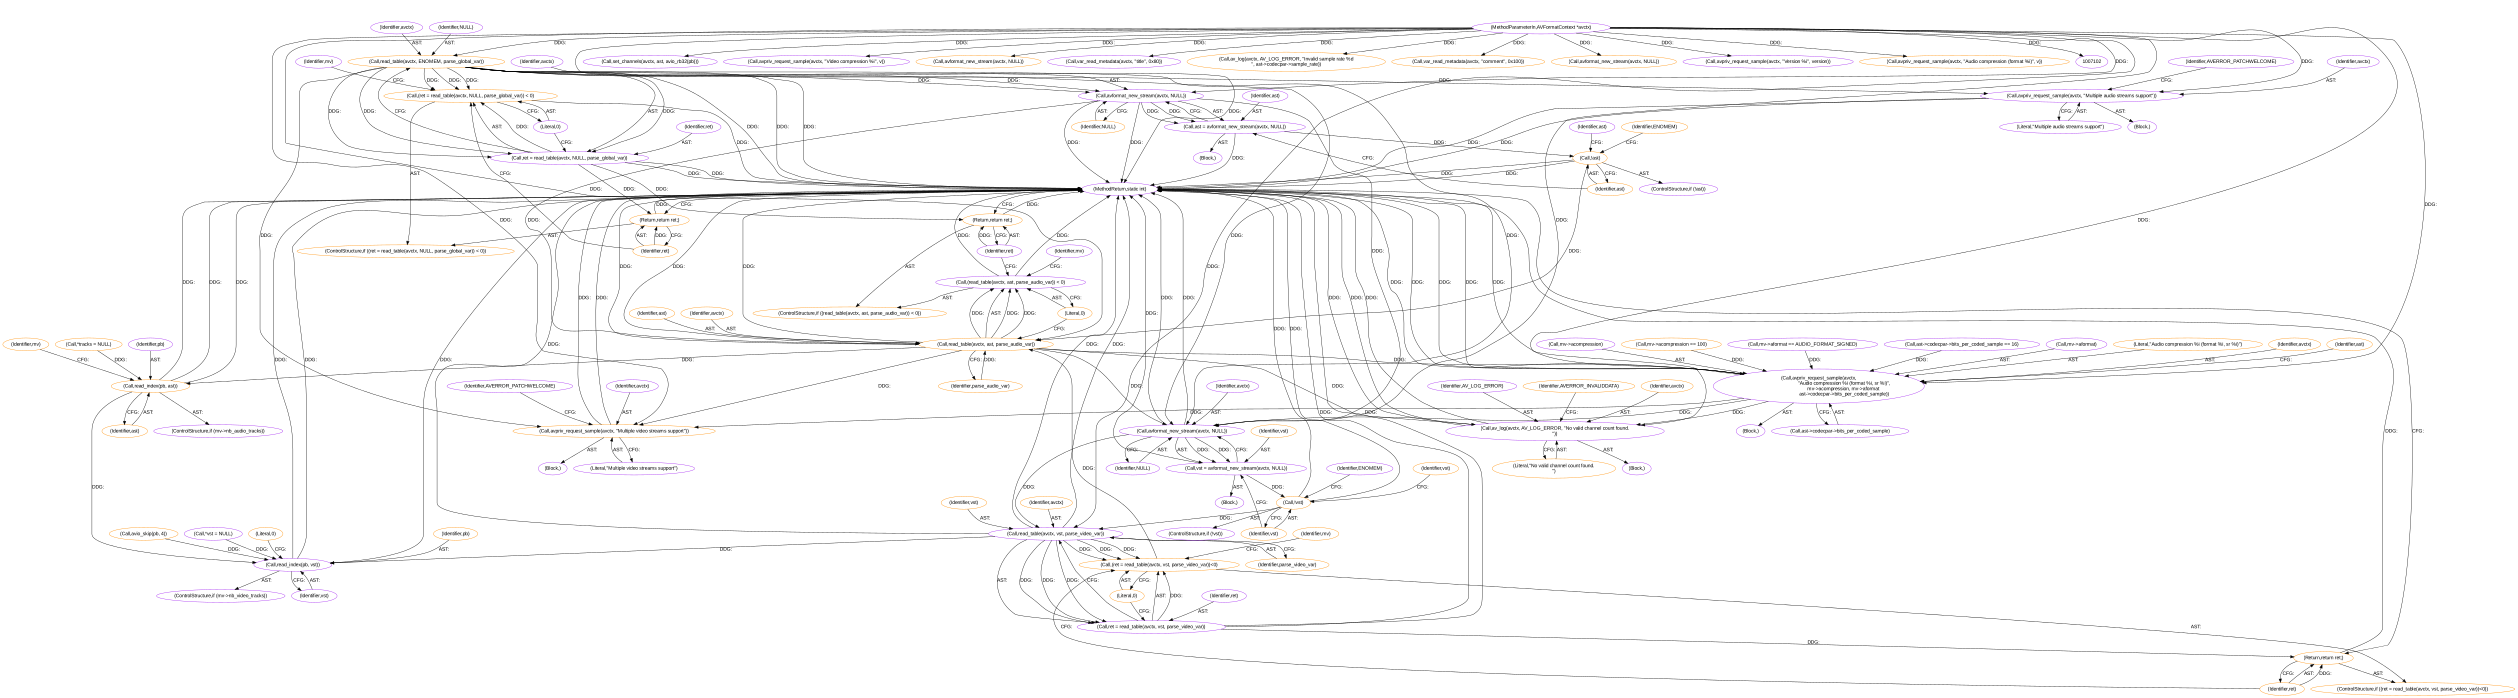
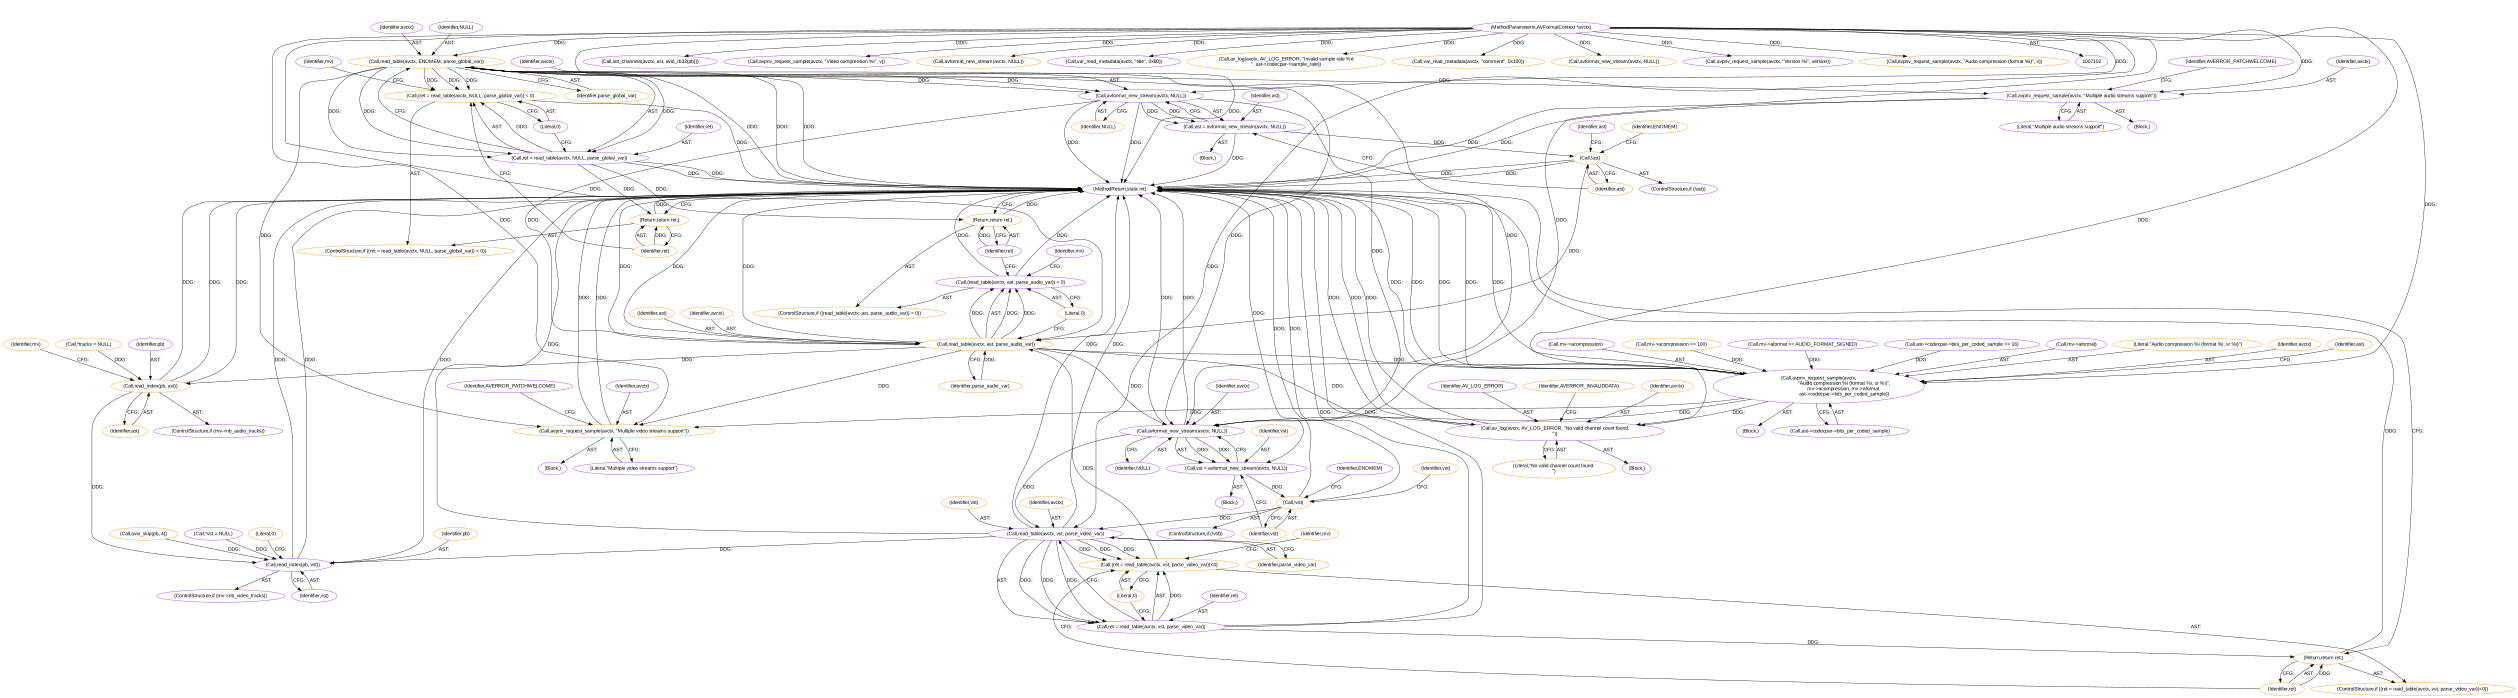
edge "(MethodParameterIn,AVFormatContext *avctx)" -> "1007102": label "DDG: " -> "AST: "
node "(Identifier,parse_global_var)": added
edge "(Call,vst = avformat_new_stream(avctx, NULL))" -> "(MethodReturn,static int)": reversed
